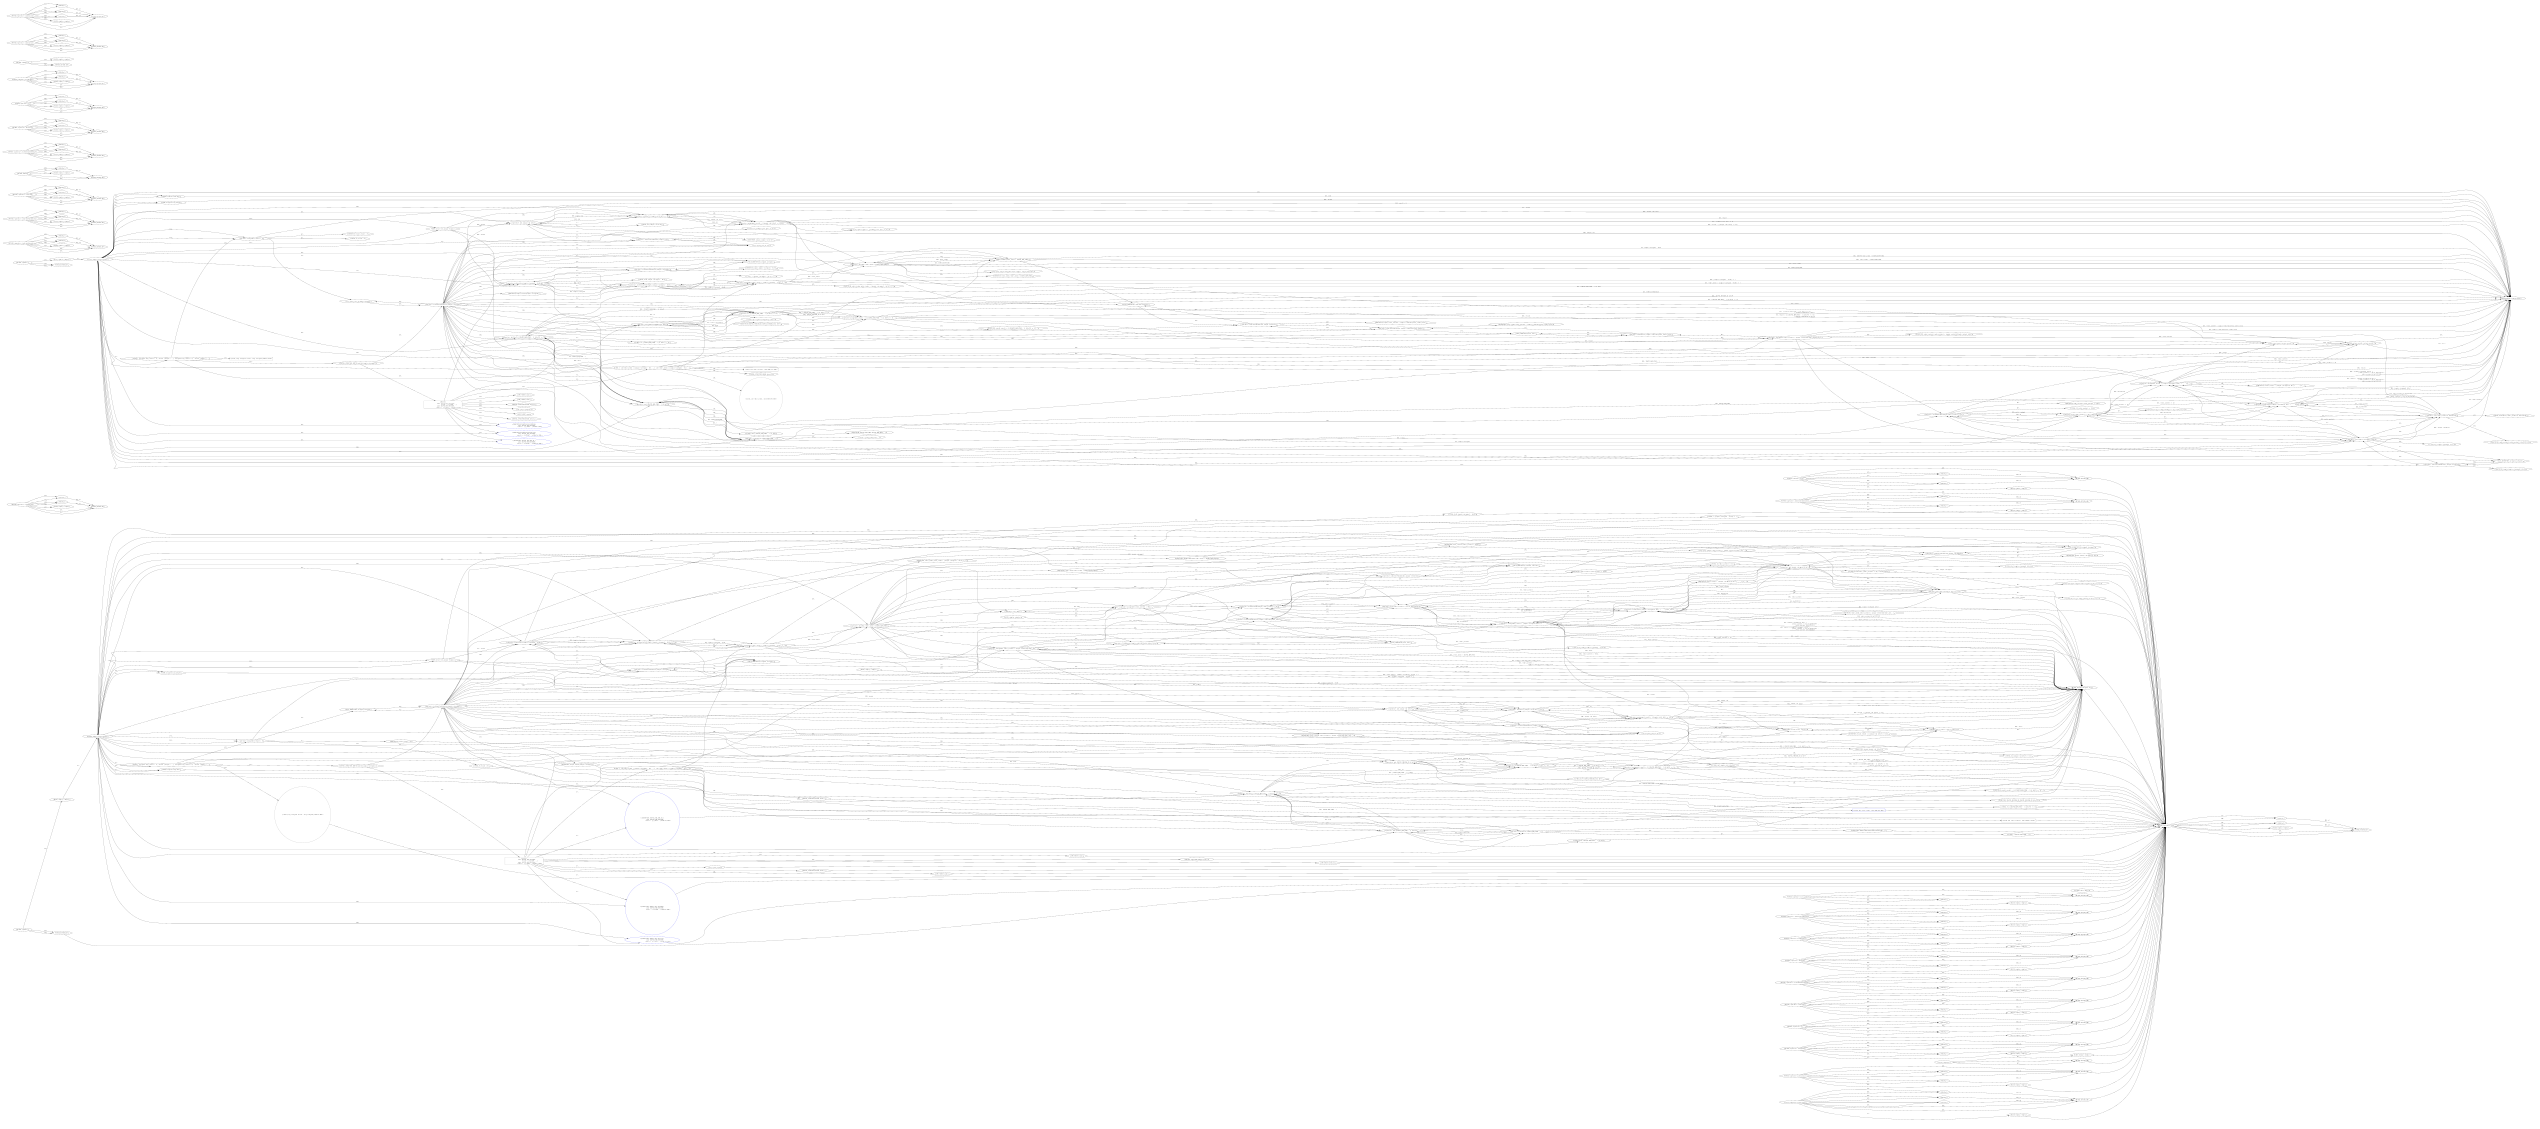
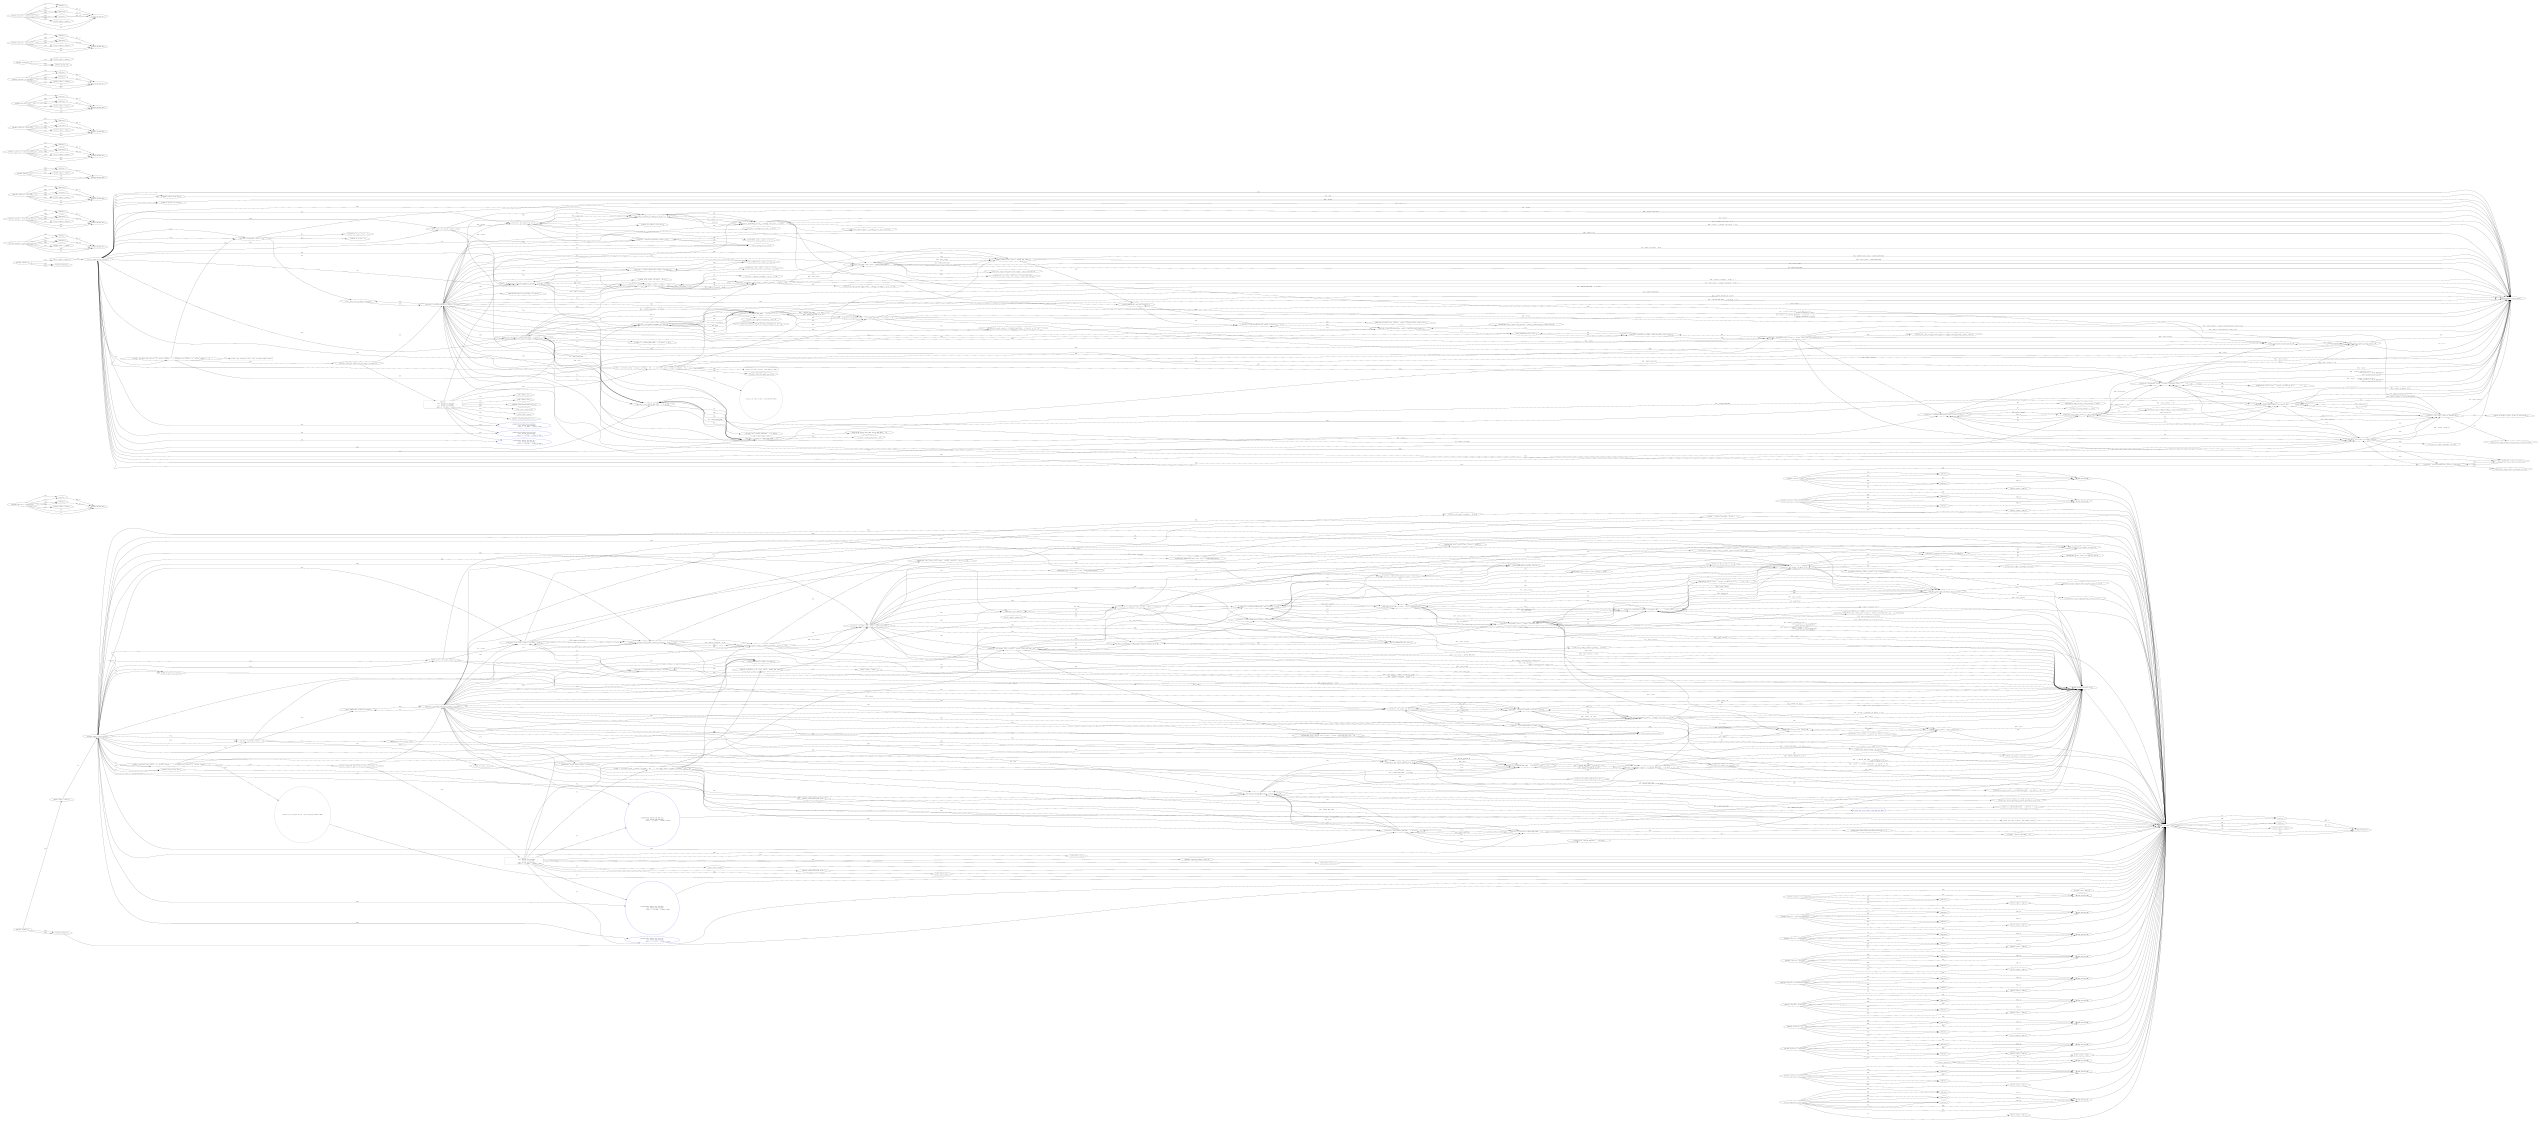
node "(CONTROL_STRUCTURE,IF,if (redir_index < IOAPIC_NUM_PINS))": added
